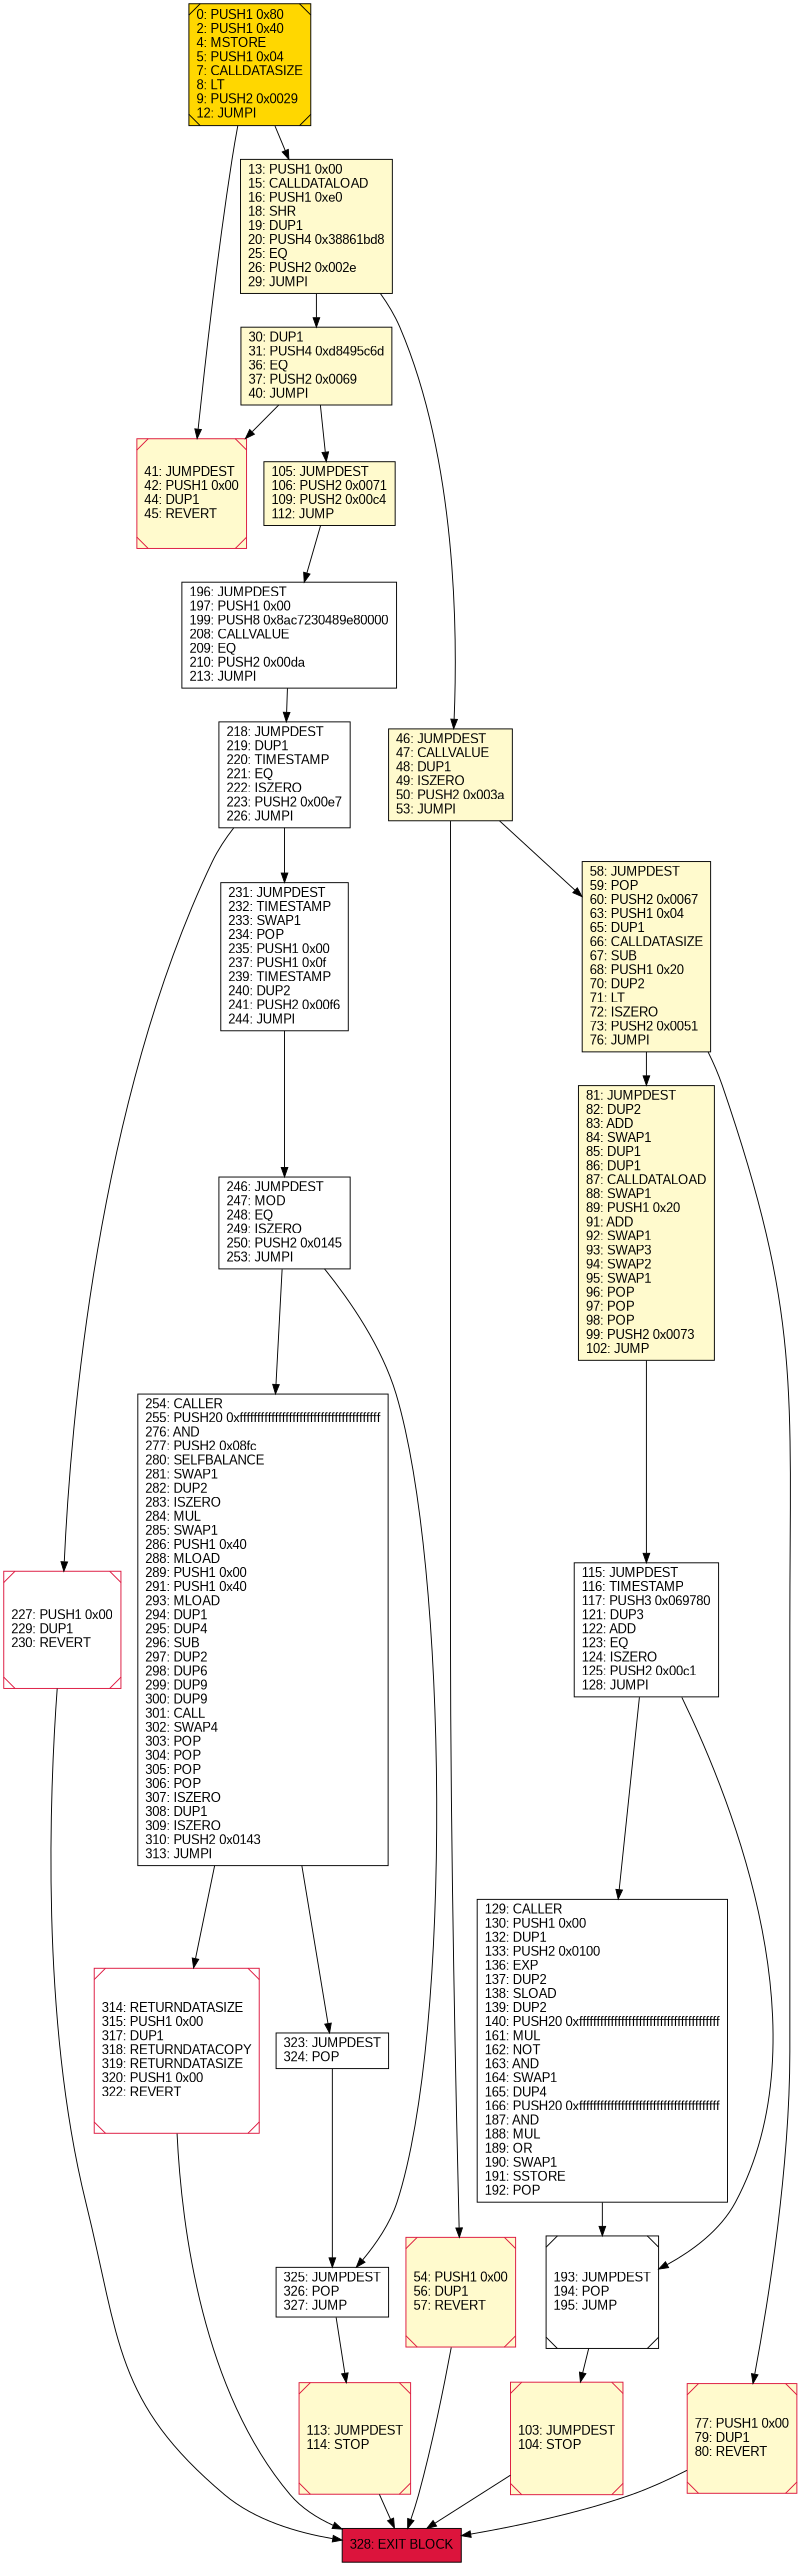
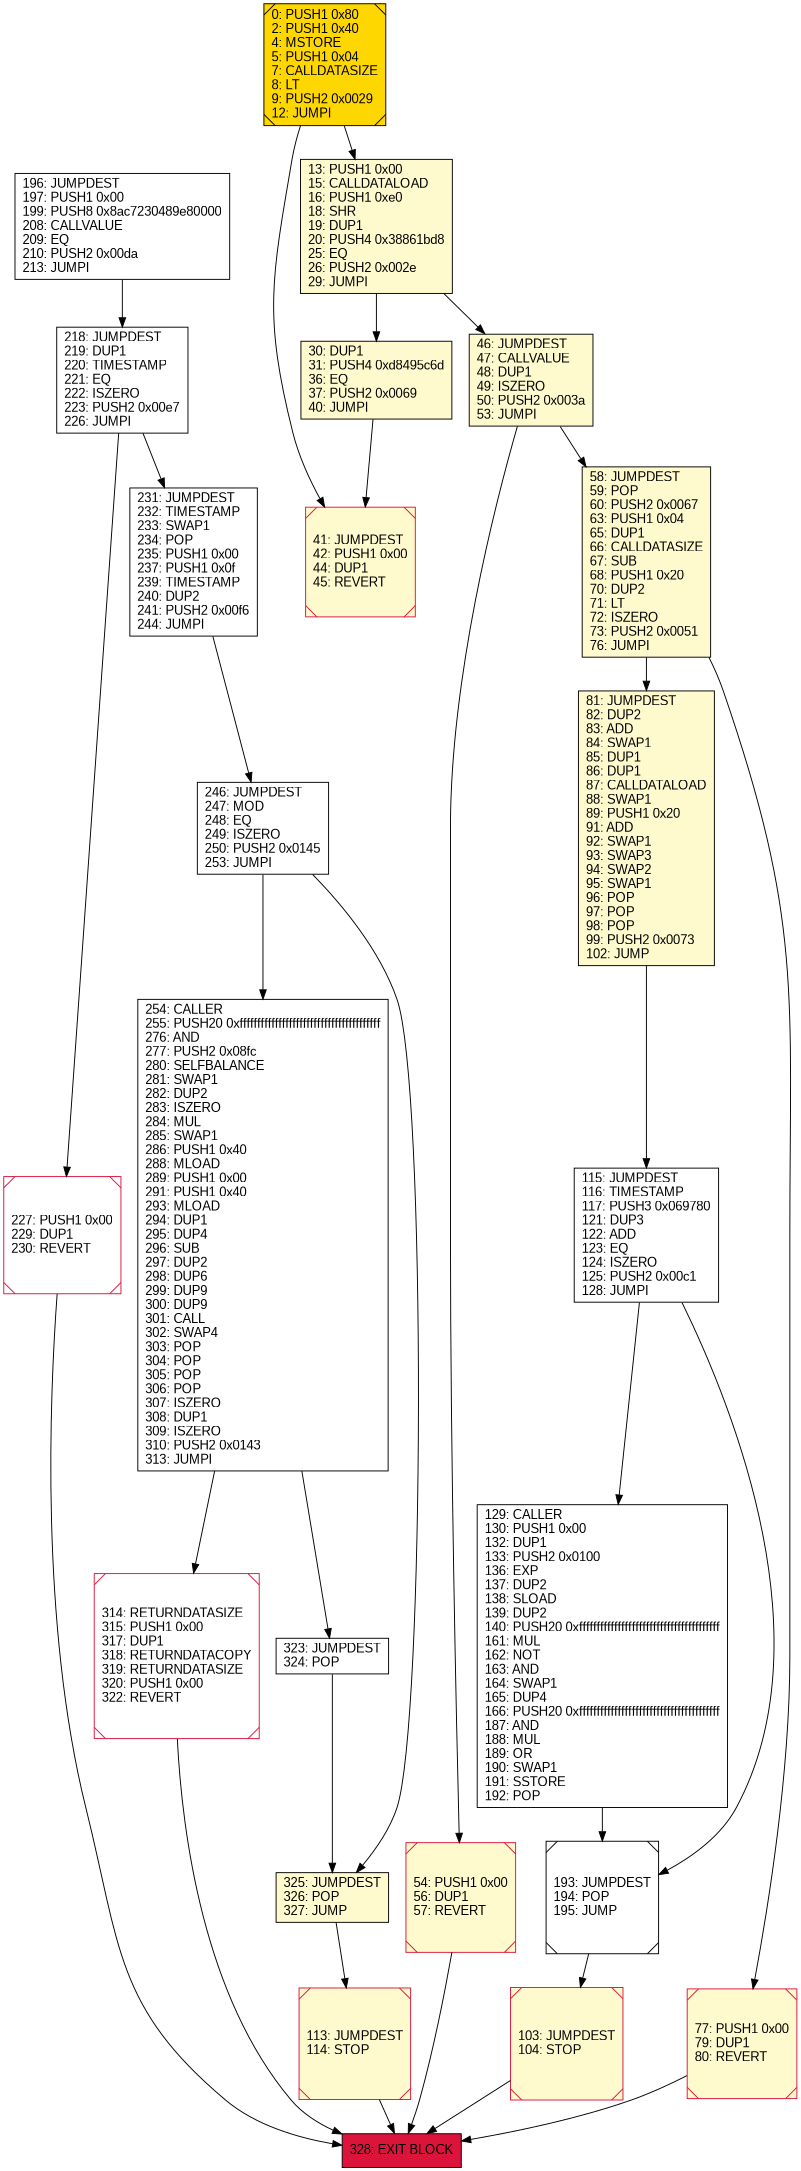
node "105: JUMPDEST 106: PUSH2 0x0071 109: PUSH2 0x00c4 112: JUMP": removed
node "325: JUMPDEST 326: POP 327: JUMP": fillcolor white -> lemonchiffon
